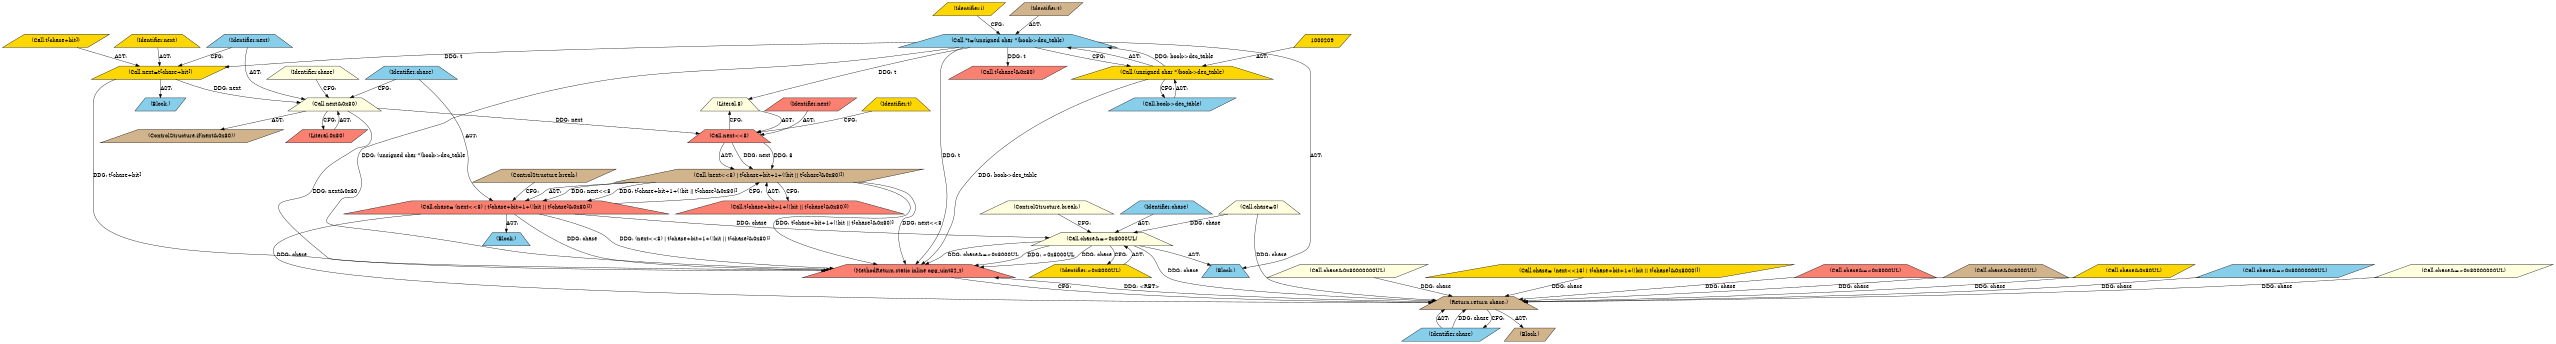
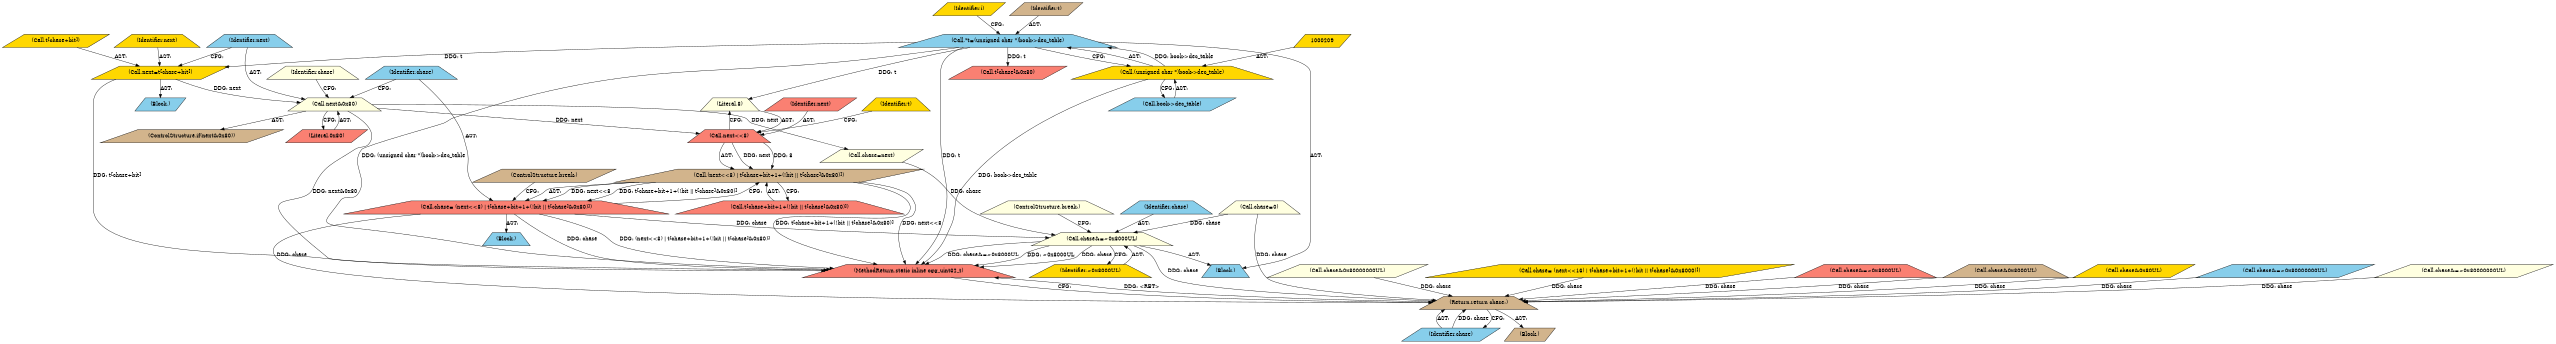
node "(Call,chase=next)": added
